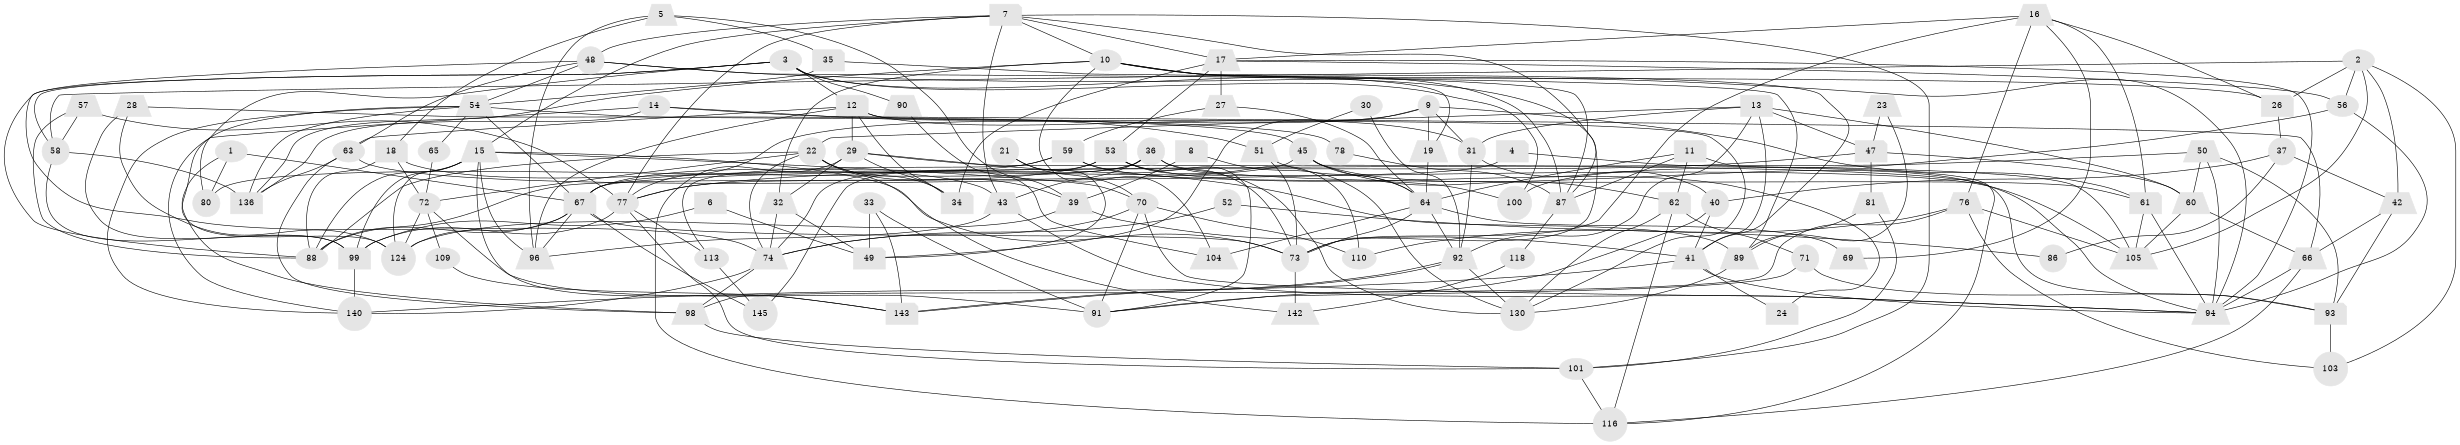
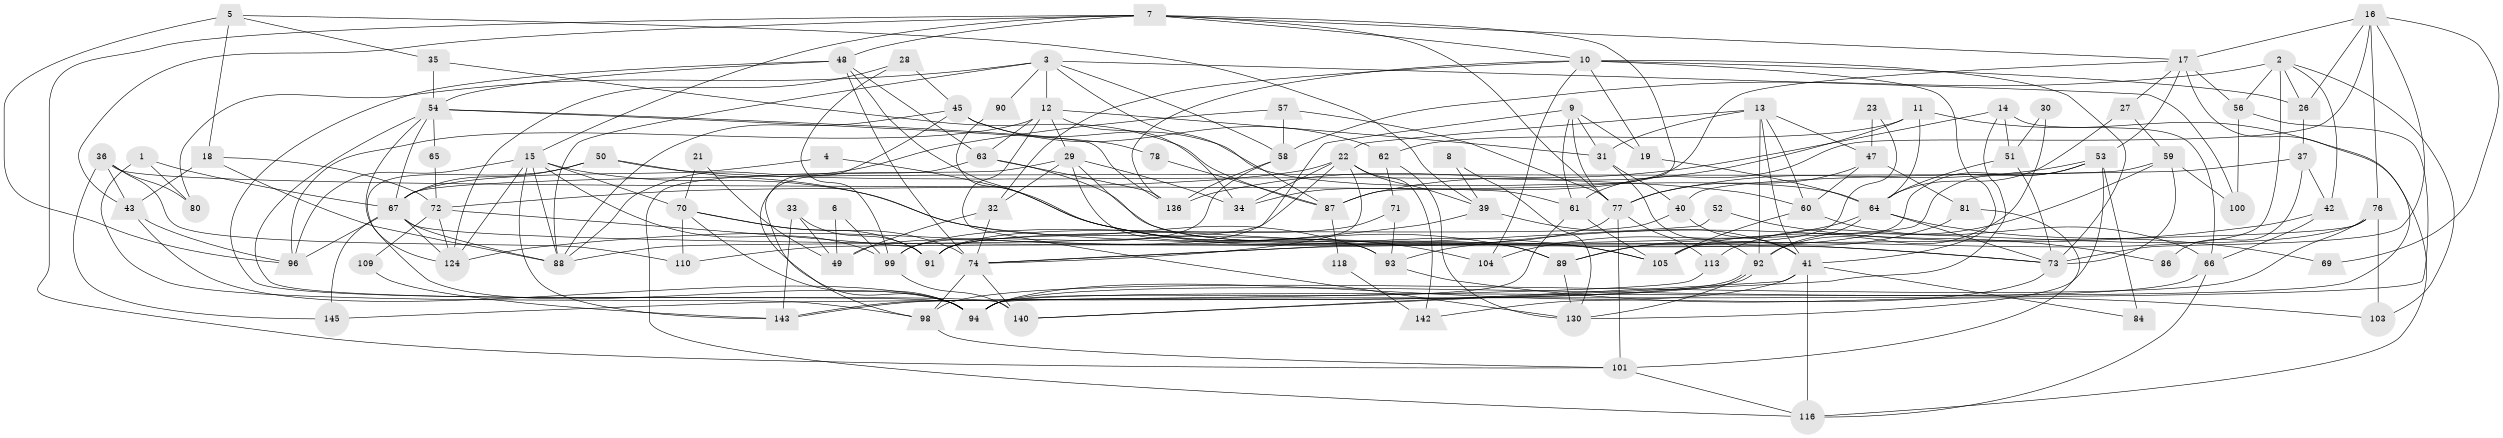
edge "62" -- "116": now "41" -- "116"
node "24": label "24" -> "84"
